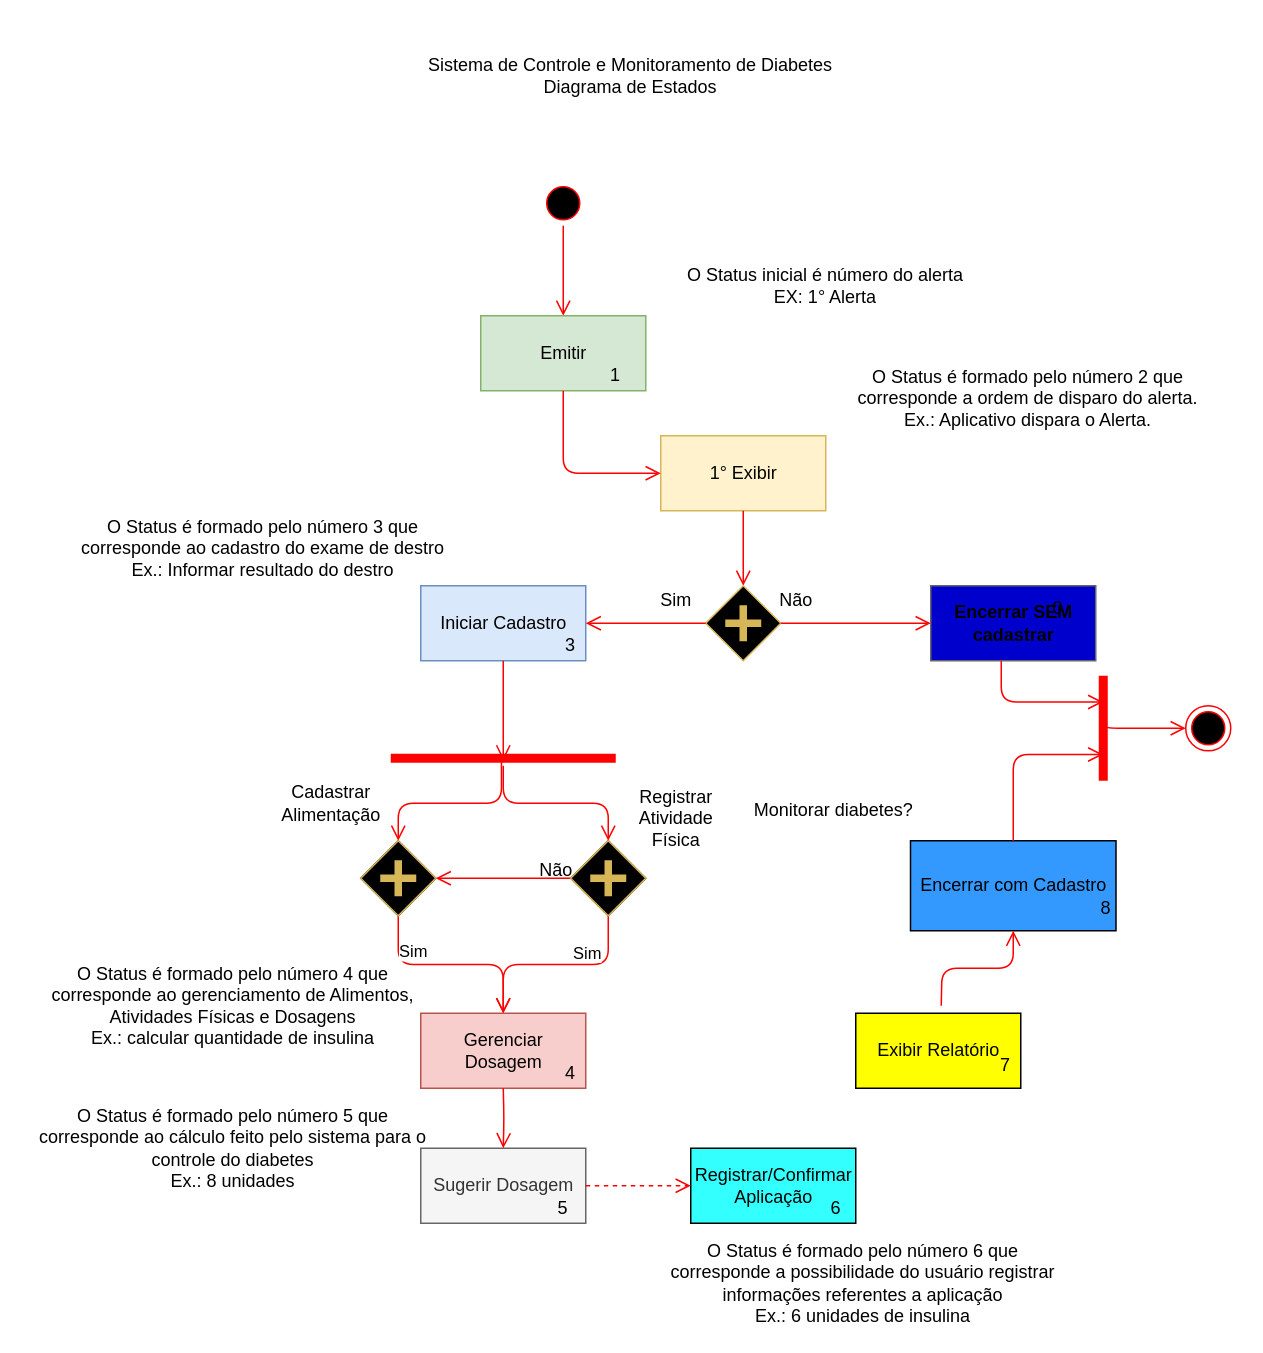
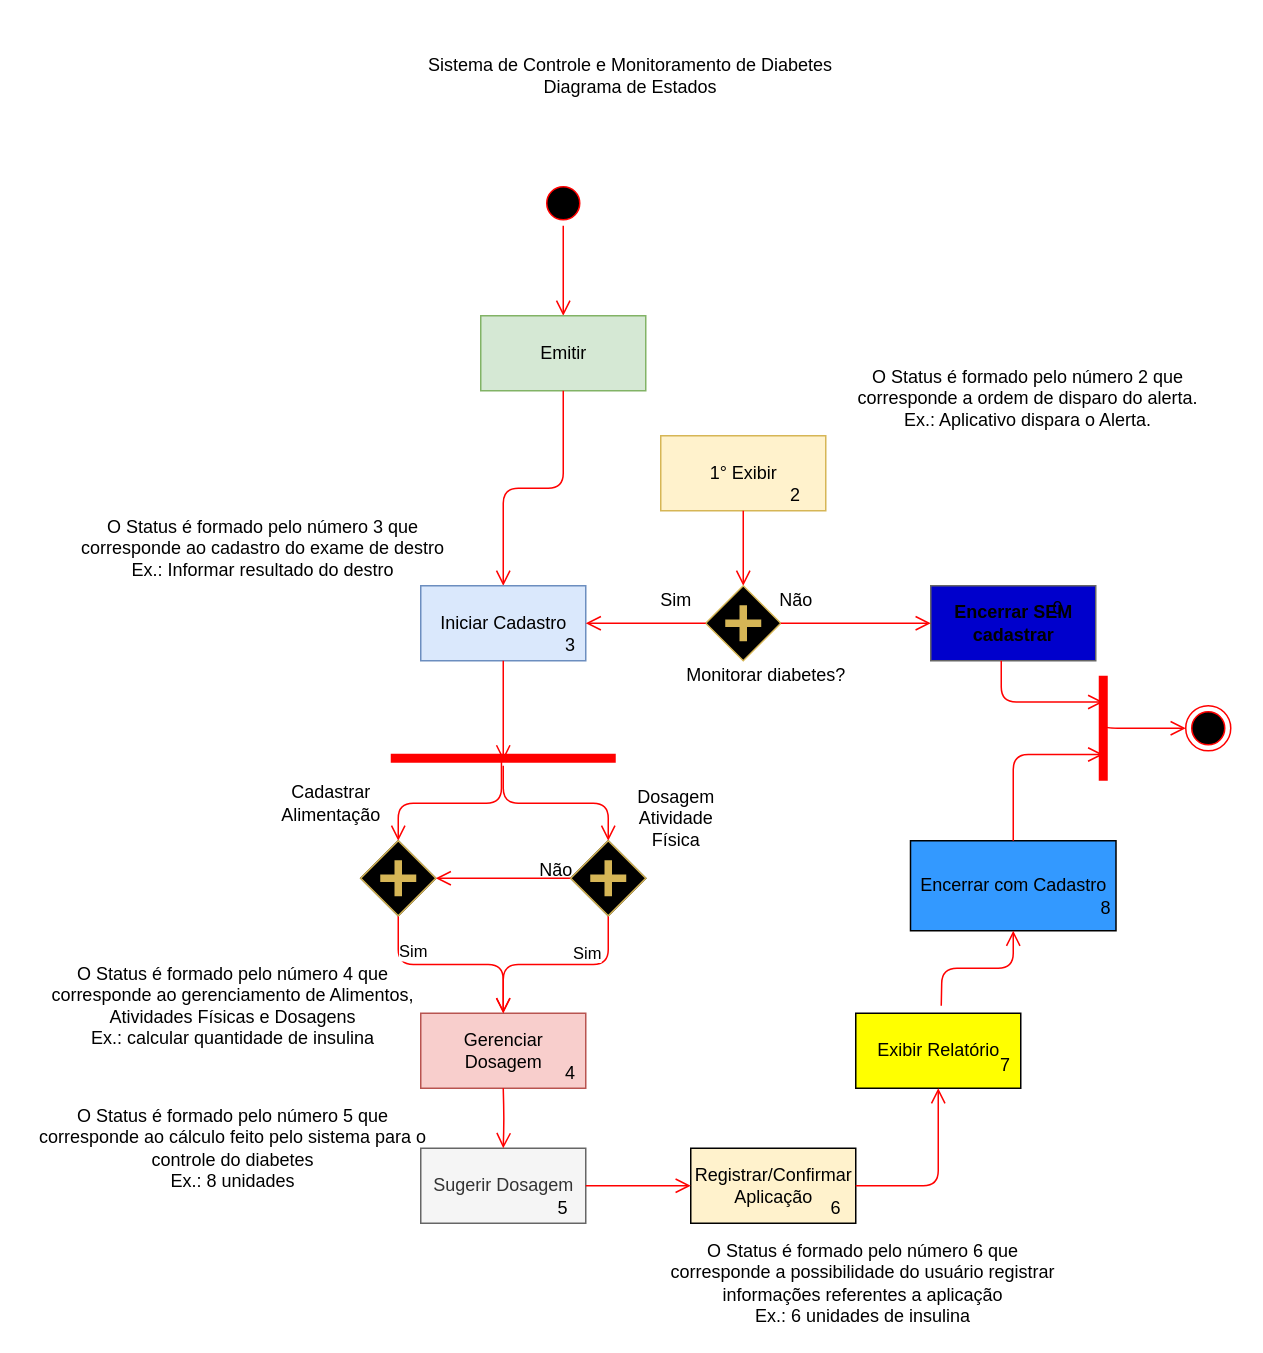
node "O Status inicial é número do alerta EX: 1° Alerta": removed
node "1": removed
edge "Emitir" -> "1° Exibir": now "Emitir" -> "Iniciar Cadastro"
node "2": added
node "Monitorar diabetes?": moved (833, 811) -> (766, 676)
node "Registrar Atividade Física": label "Registrar Atividade Física" -> "Dosagem Atividade Física"
edge "Registrar/Confirmar Aplicação" -> "Exibir Relatório": added
edge "Sugerir Dosagem" -> "Registrar/Confirmar Aplicação": style dashed -> solid
node "Registrar/Confirmar Aplicação": fillcolor #33ffff -> #fff2cc
